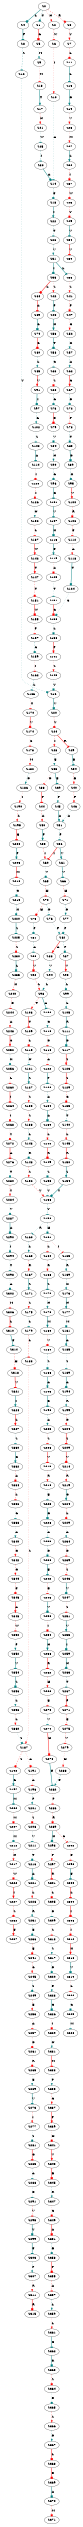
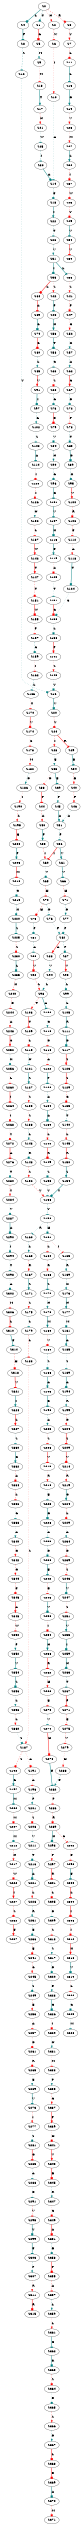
edge "S331" -> "S333": style bold -> dotted
